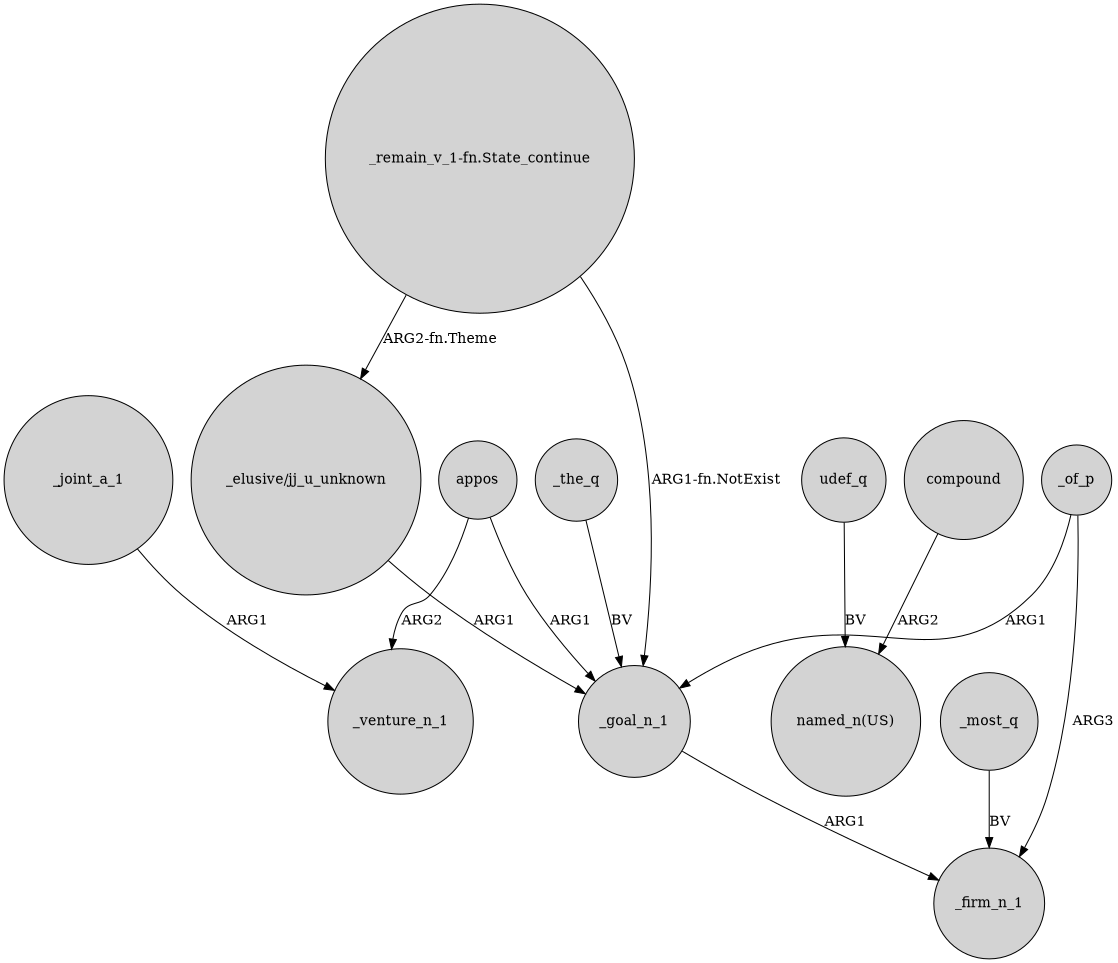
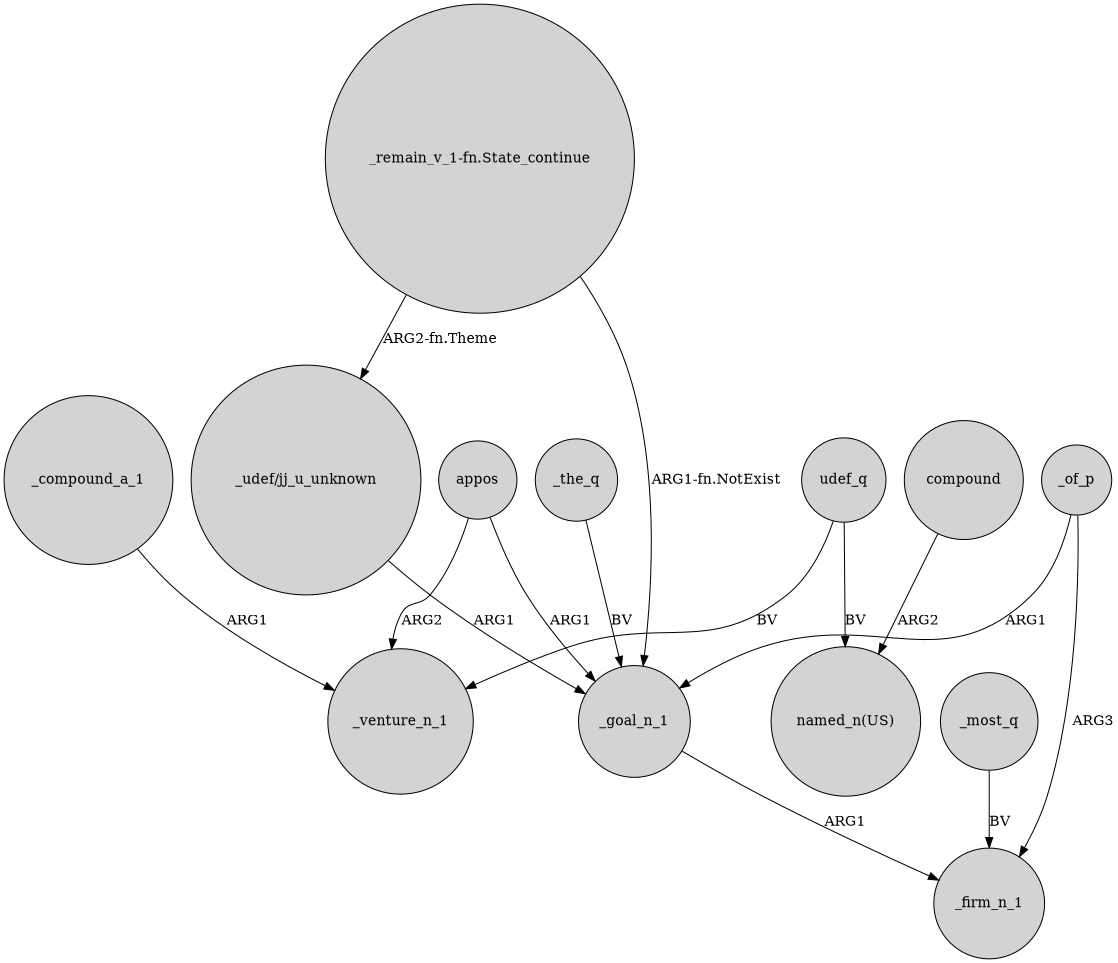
node "_joint_a_1": label "_joint_a_1" -> "_compound_a_1"
node "_elusive/jj_u_unknown": label "_elusive/jj_u_unknown" -> "_udef/jj_u_unknown"
edge "udef_q" -> "_venture_n_1": added, label "BV"
